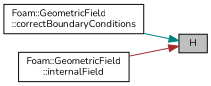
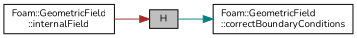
edge "Foam::GeometricField ::correctBoundaryConditions" -> "H": reversed
